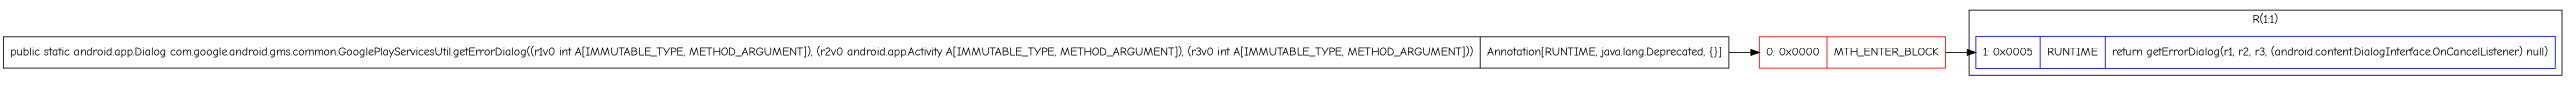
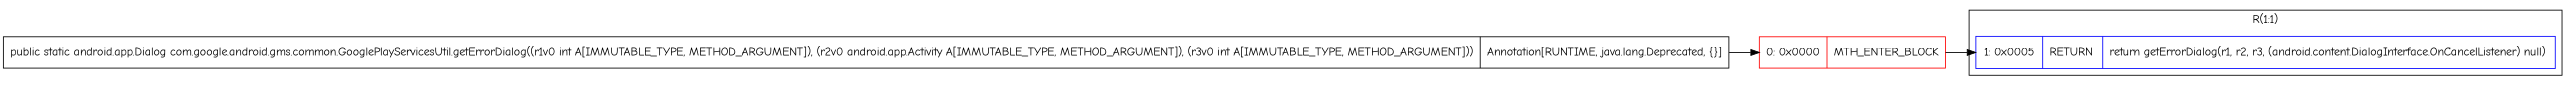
node "1: 0x0005": text "RUNTIME" -> "RETURN"
